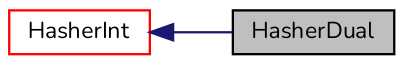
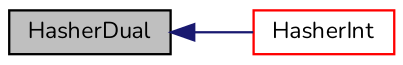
edge "HasherDual" -> "HasherInt": reversed
